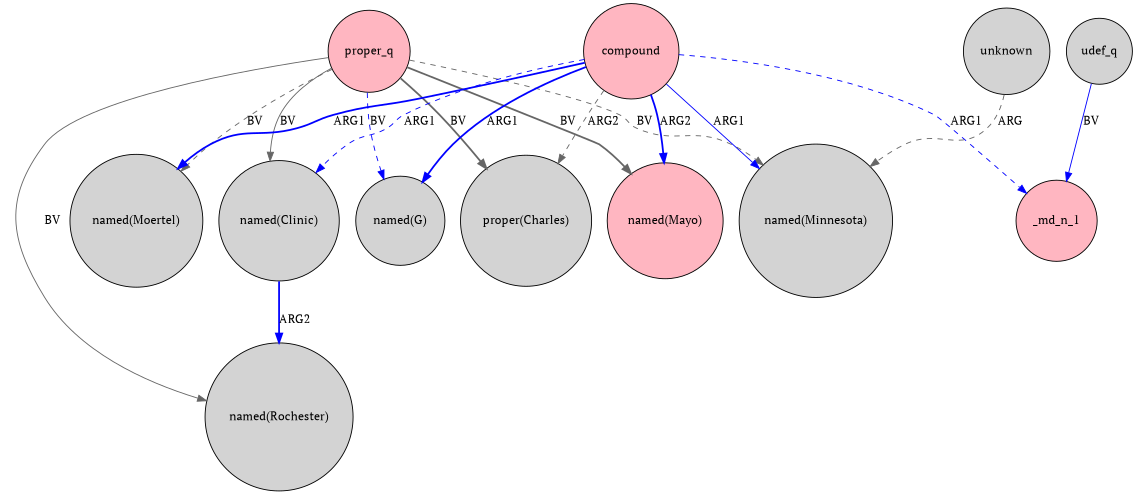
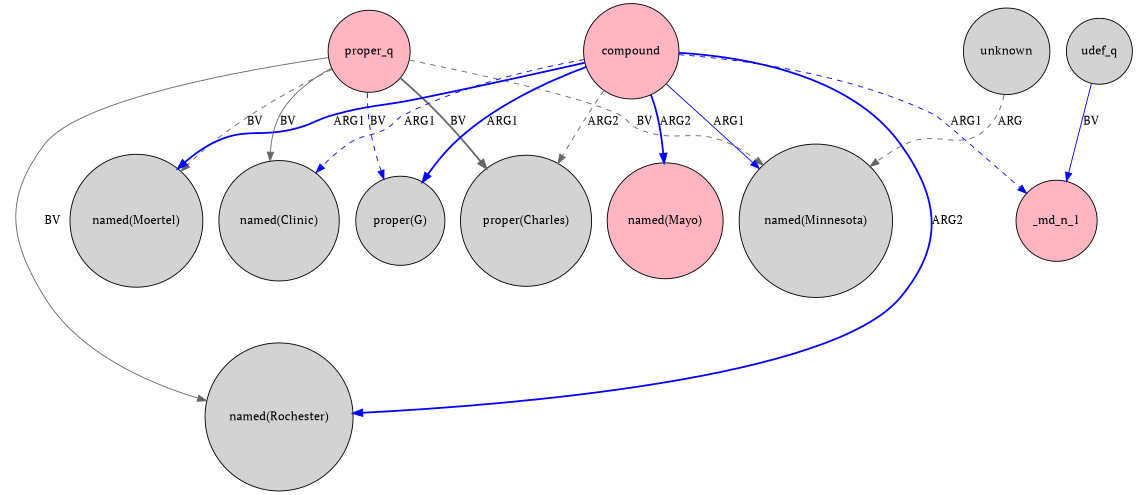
edge "proper_q" -> "named(Mayo)": removed, label "BV"
node "named(G)": label "named(G)" -> "proper(G)"
edge "named(Clinic)" -> "named(Rochester)": now "compound" -> "named(Rochester)"
